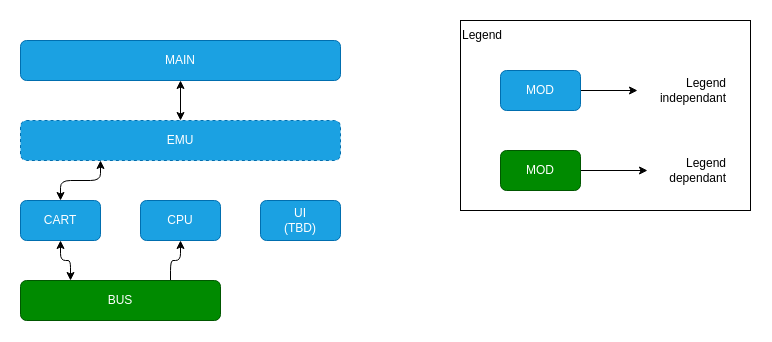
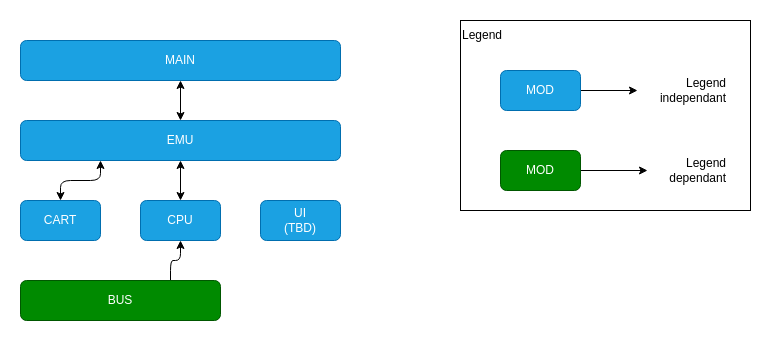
node "EMU": style dashed -> solid
edge "EMU" -- "CPU": added
edge "CART" -- "BUS": removed
